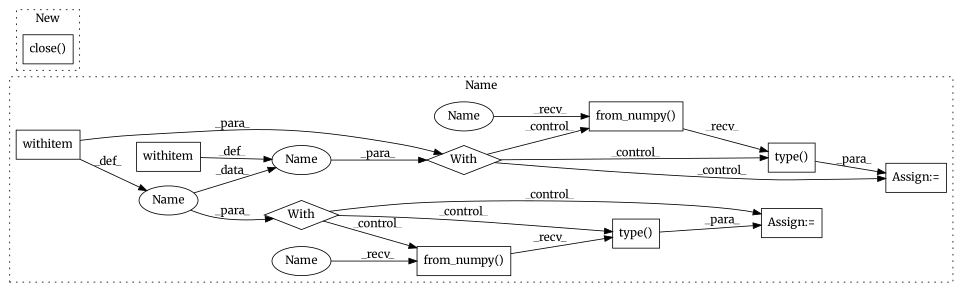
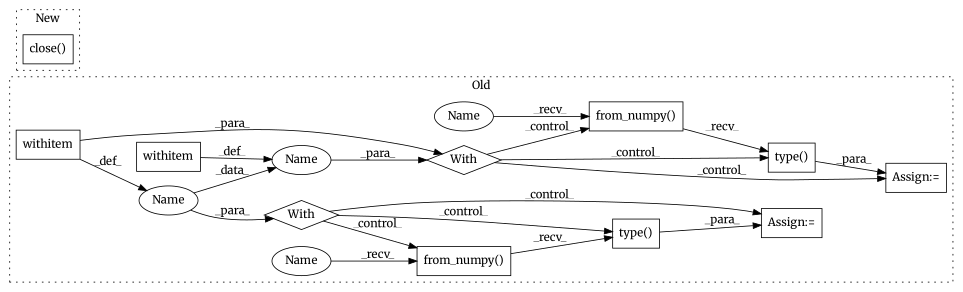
cluster "Name": label "Name" -> "Old"
